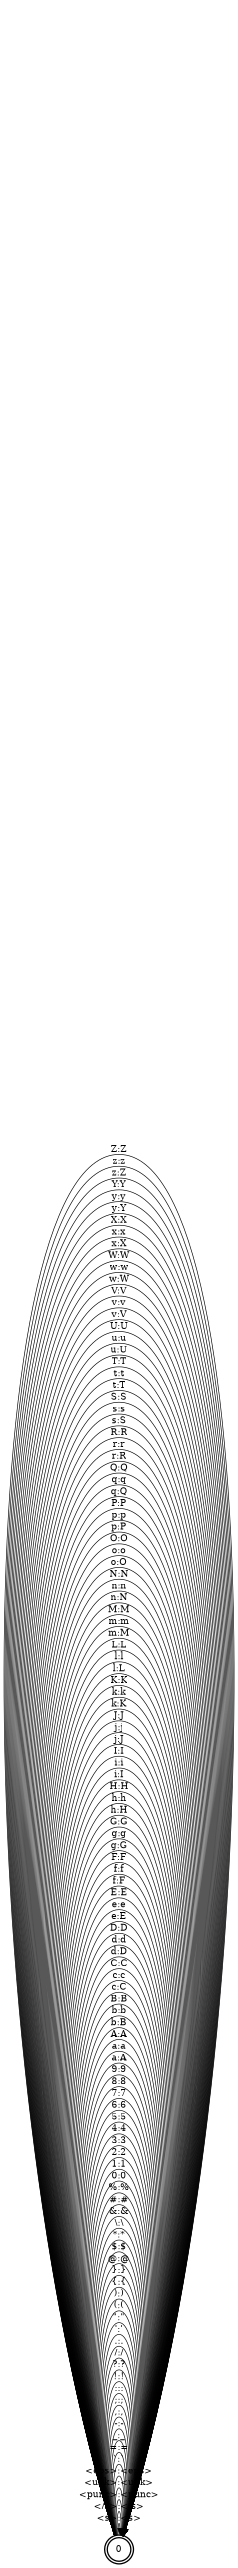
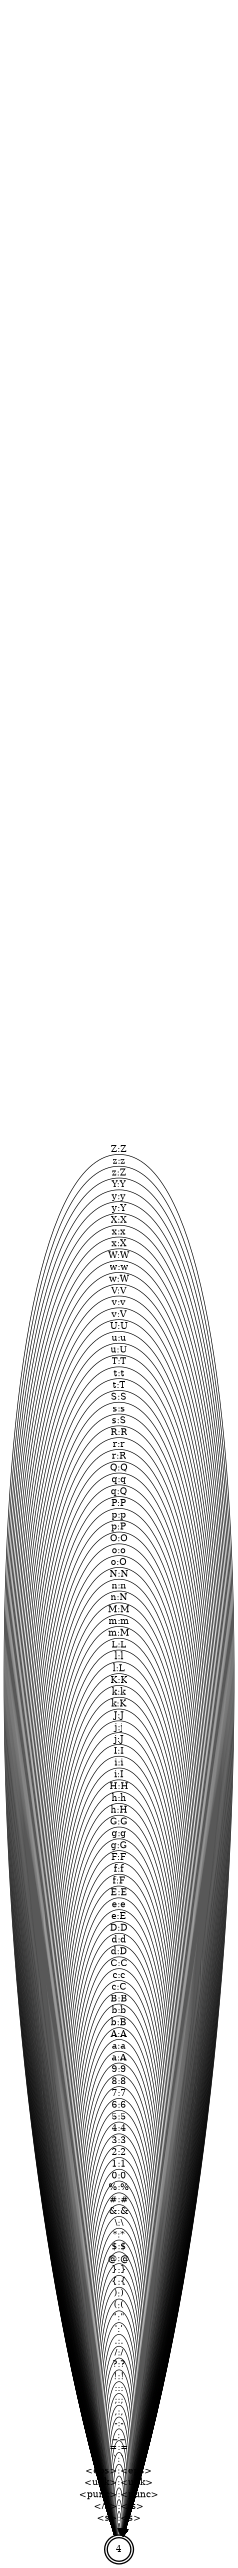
node "0": label "0" -> "4"
